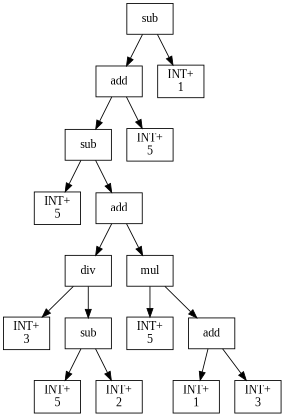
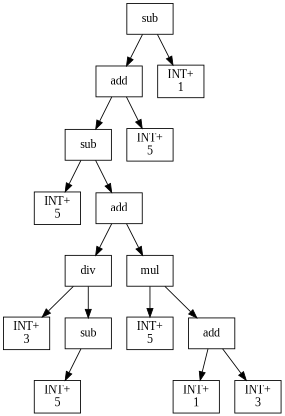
node "INT+ 2": removed
